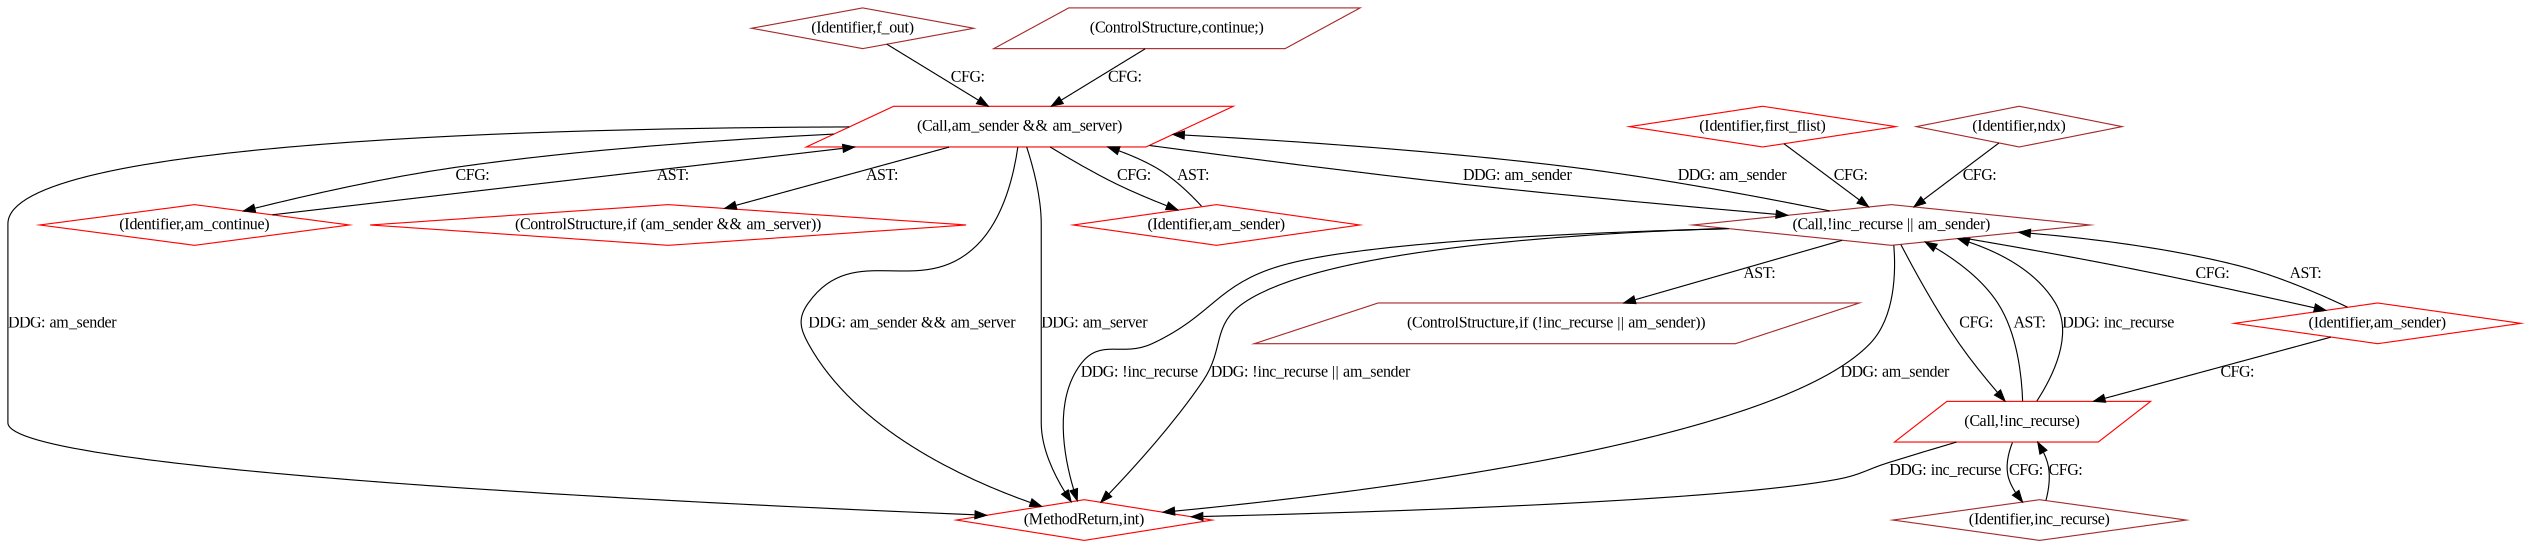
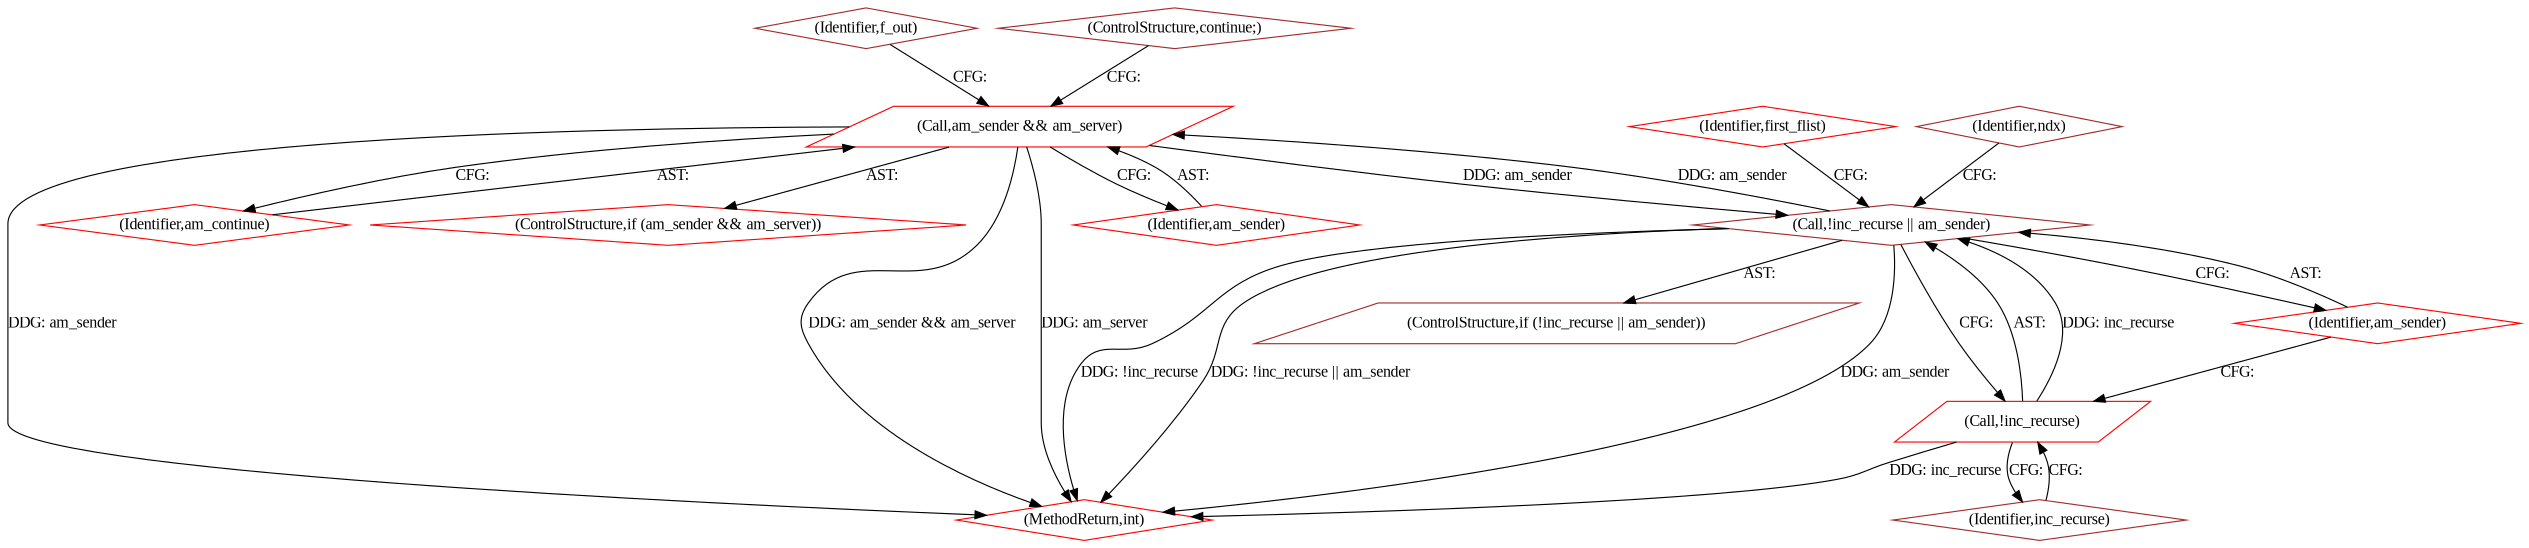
node "(ControlStructure,continue;)": shape parallelogram -> diamond
